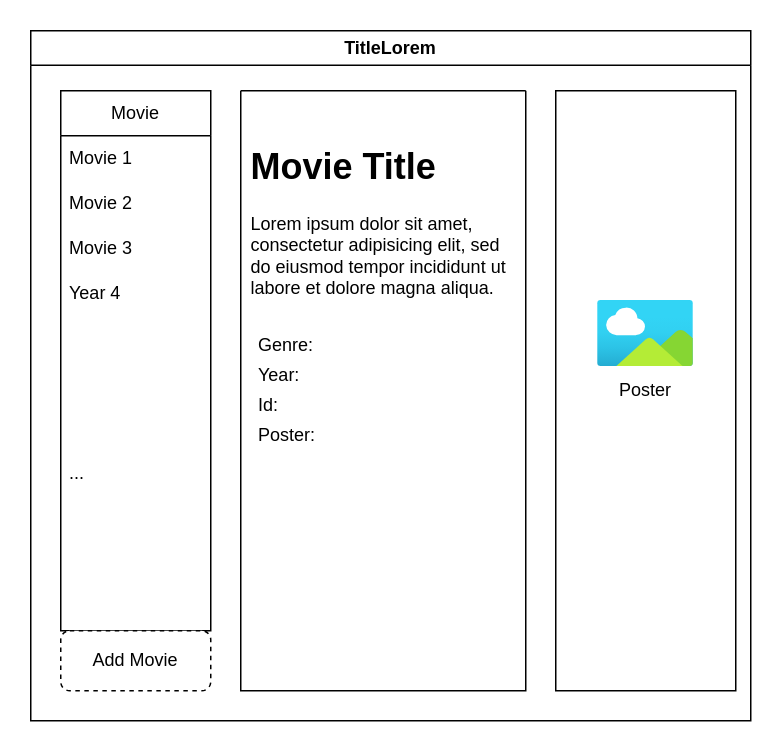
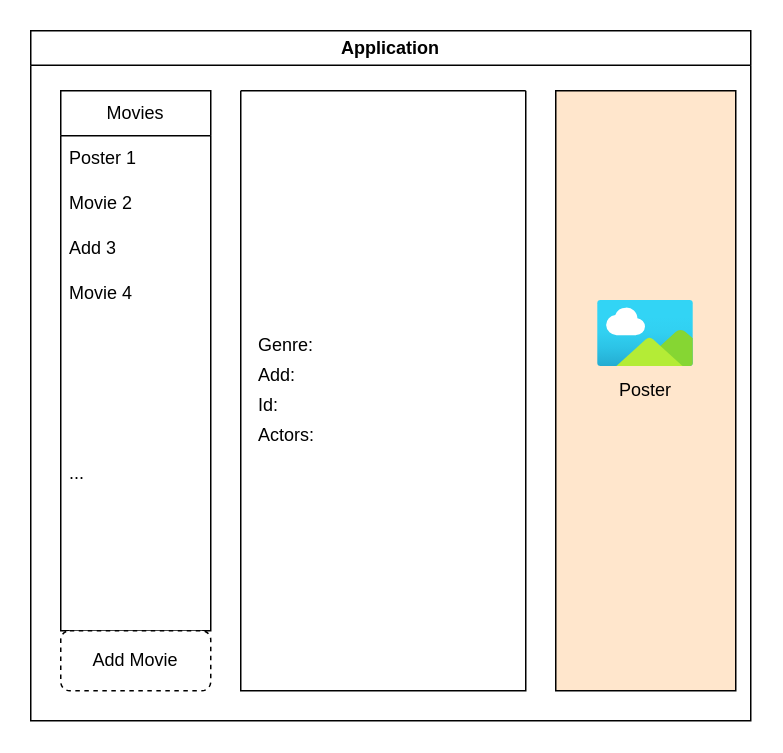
node "TitleLorem": label "TitleLorem" -> "Application"
node "Movie": label "Movie" -> "Movies"
node "Movie 1": label "Movie 1" -> "Poster 1"
node "Movie TitleLorem ipsum dolor sit amet, consectetur adipisicing elit, sed do eiusmod tempor incididunt ut labore et dolore magna aliqua.": removed
node "Movie 3": label "Movie 3" -> "Add 3"
node "Year 4": label "Year 4" -> "Movie 4"
node "Year:": label "Year:" -> "Add:"
node "Poster": fillcolor #ffffff -> #ffe6cc
node "Poster:": label "Poster:" -> "Actors:"
